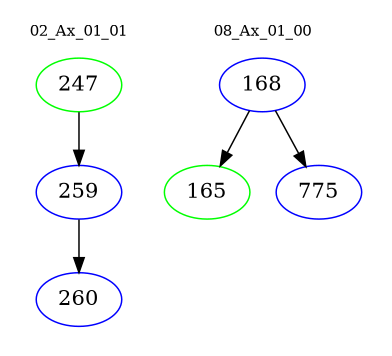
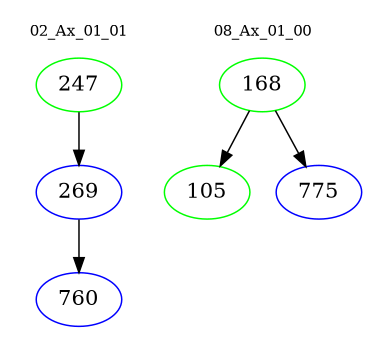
node "168": color blue -> green
node "259": label "259" -> "269"
node "165": label "165" -> "105"
node "260": label "260" -> "760"
